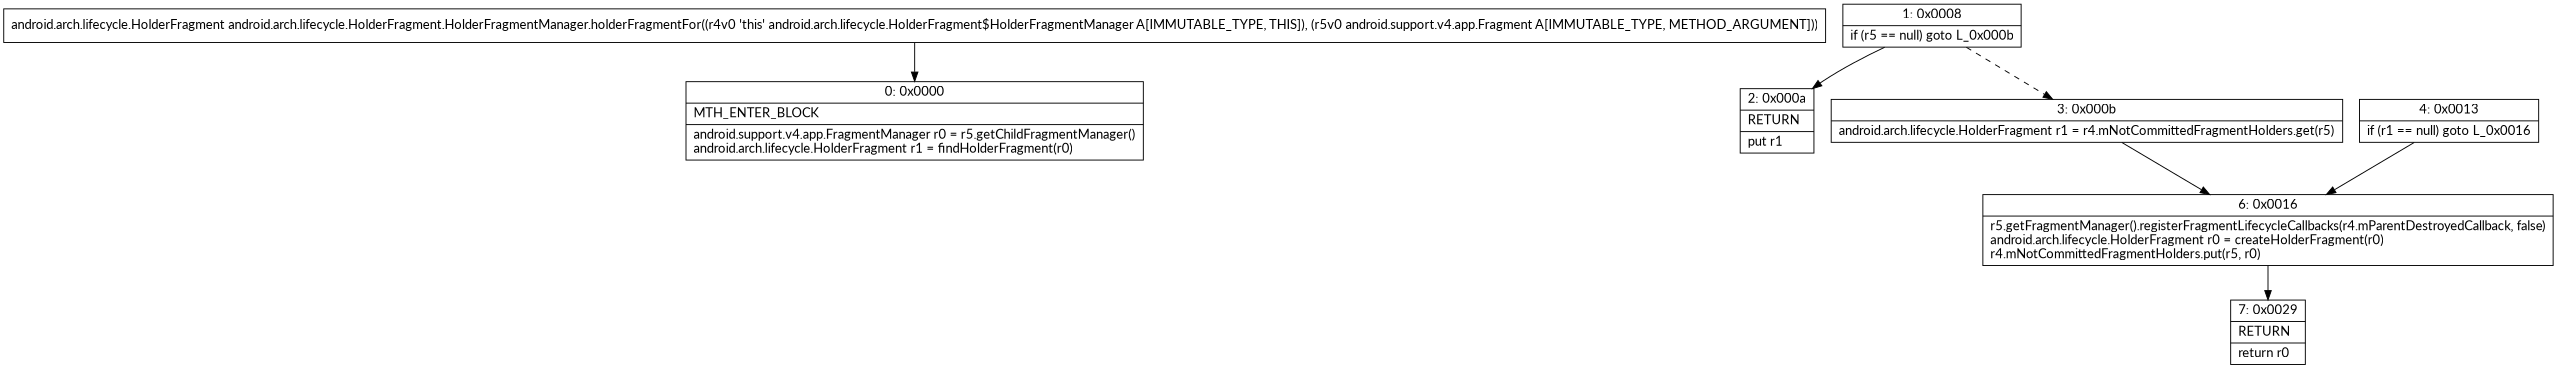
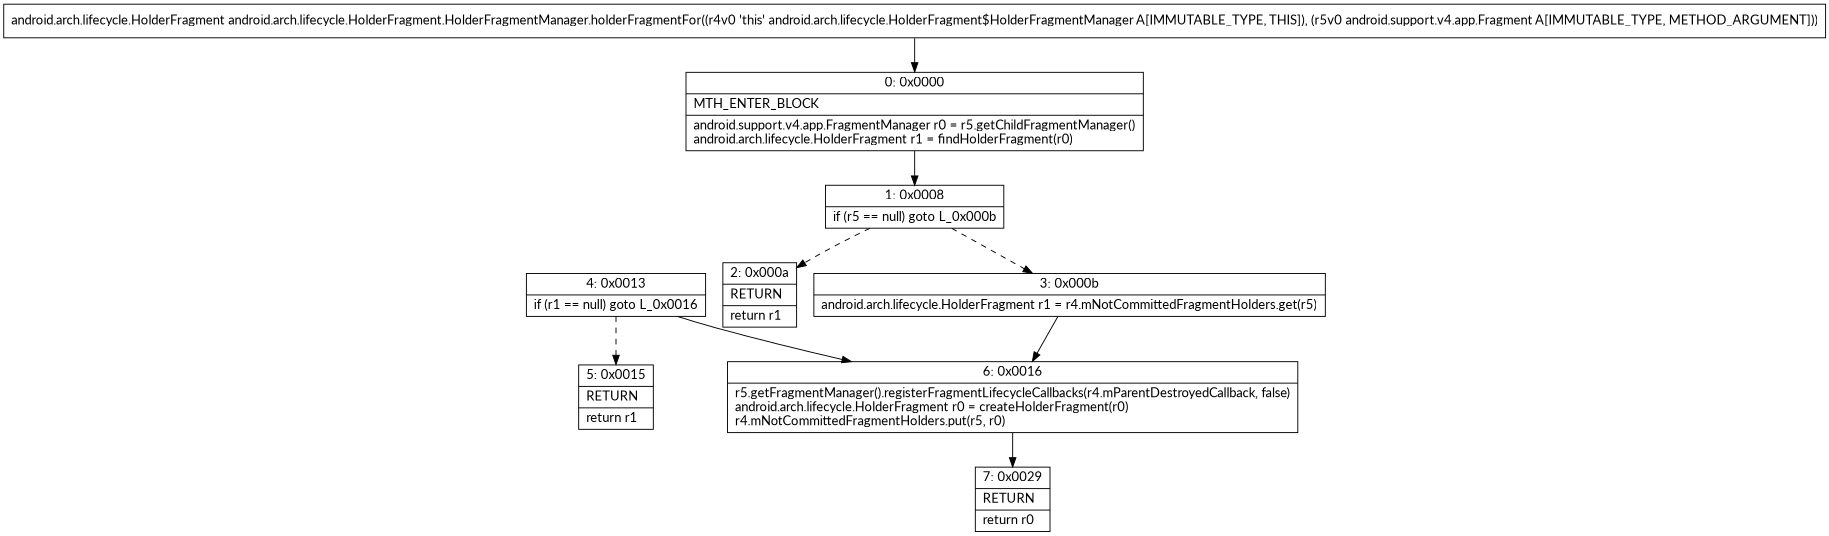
edge "1: 0x0008" -> "2: 0x000a": style solid -> dashed
node "2: 0x000a": text "put r1" -> "return r1"
edge "0: 0x0000" -> "1: 0x0008": added
node "5: 0x0015": added
